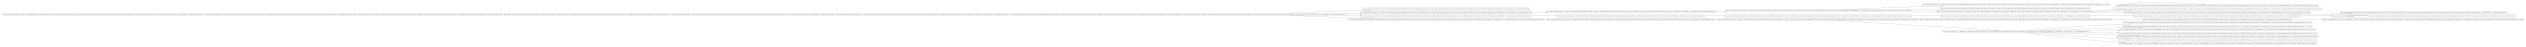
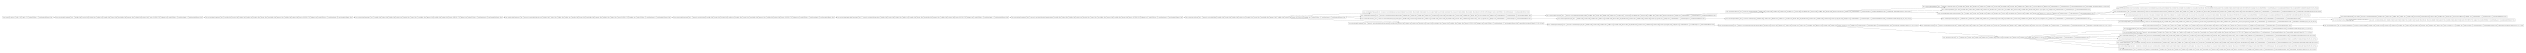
node "class = android.widget.Button": added
